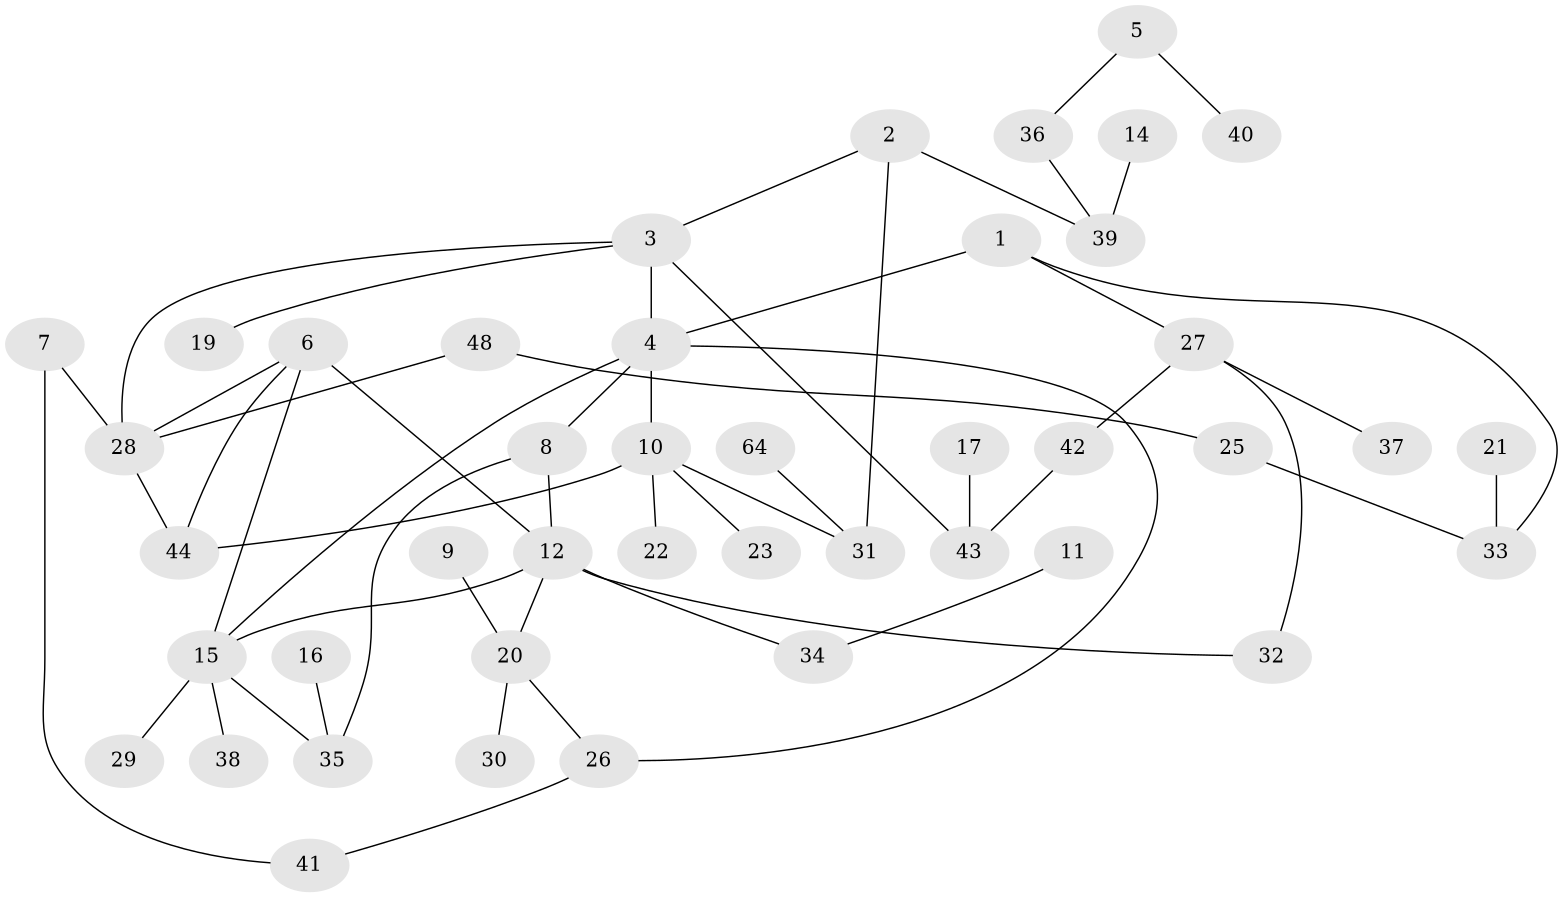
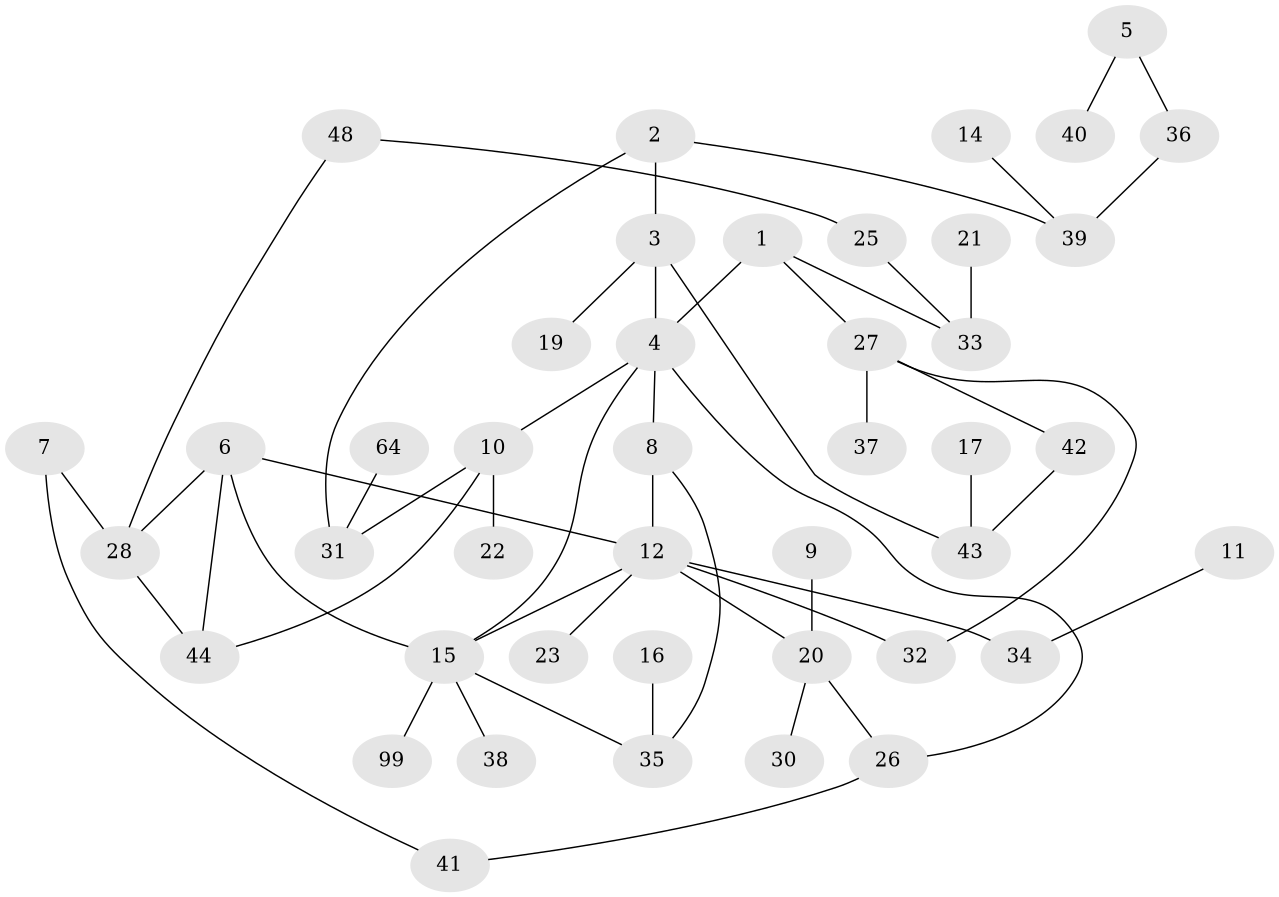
edge "3" -- "28": removed
edge "10" -- "23": now "12" -- "23"
node "29": label "29" -> "99"
